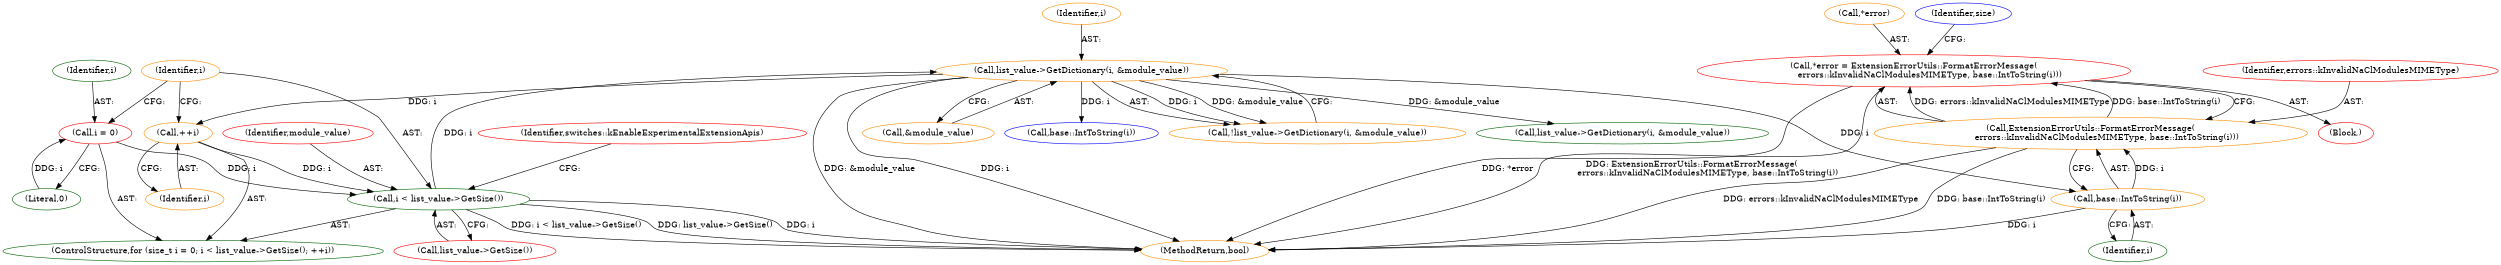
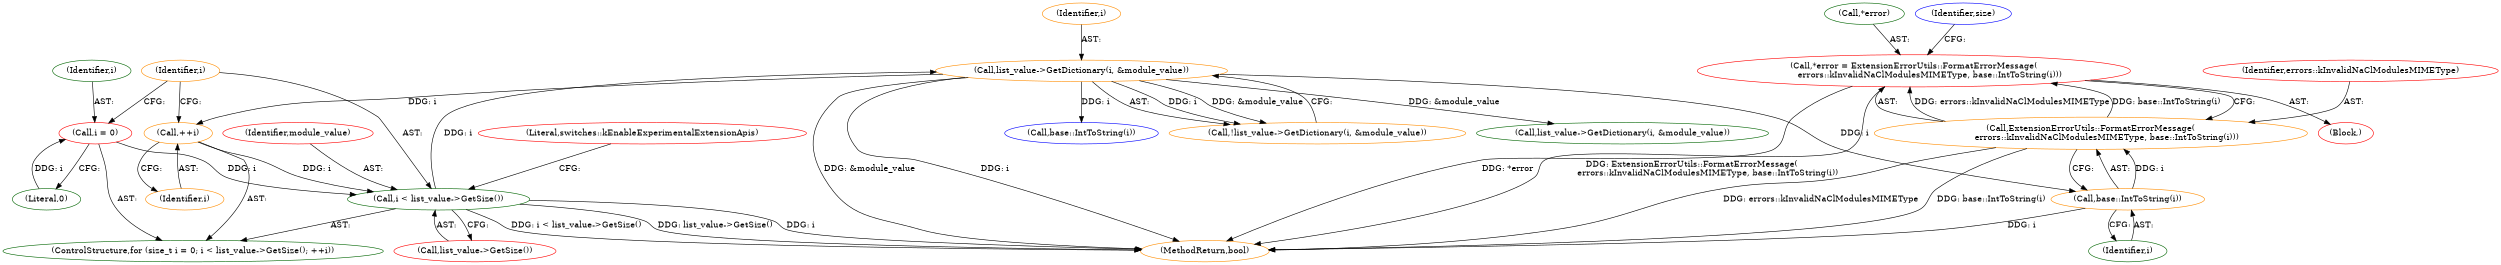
node "(Call,*error)": color darkorange -> darkgreen
node "(Identifier,switches::kEnableExperimentalExtensionApis)": label "(Identifier,switches::kEnableExperimentalExtensionApis)" -> "(Literal,switches::kEnableExperimentalExtensionApis)"
node "(Call,&module_value)": removed
